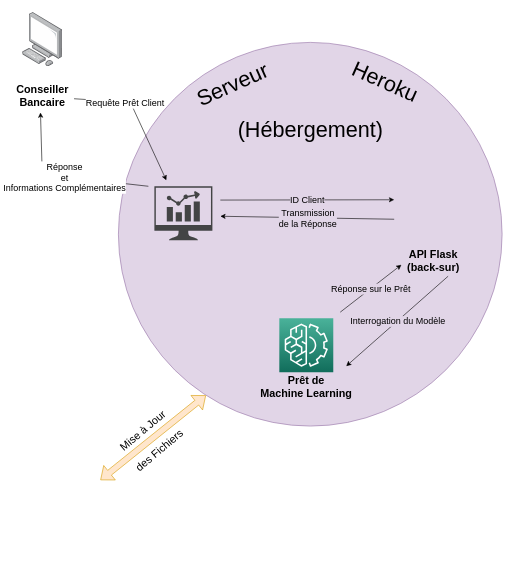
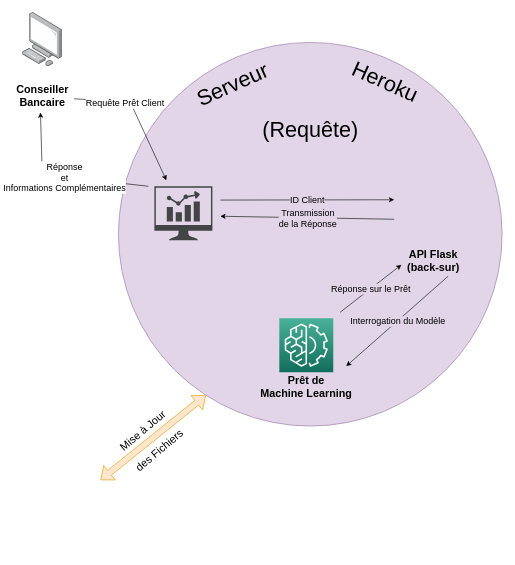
node "(Hébergement)": label "(Hébergement)" -> "(Requête)"
